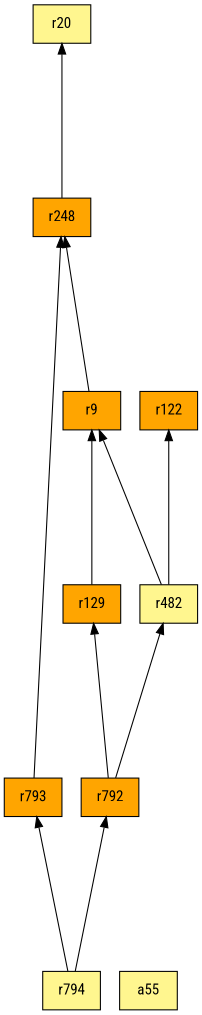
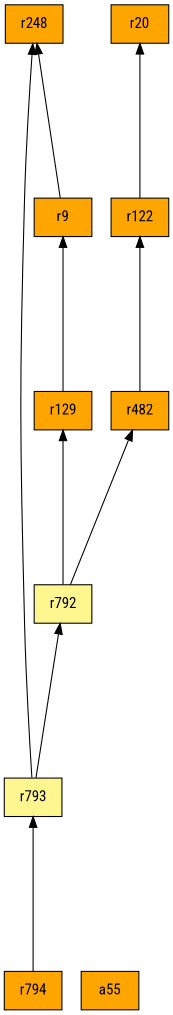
node "r20": fillcolor khaki1 -> orange
edge "r248" -> "r20": now "r122" -> "r20"
edge "r482" -> "r9": removed
node "r482": fillcolor khaki1 -> orange
node "r793": fillcolor orange -> khaki1
node "r792": fillcolor orange -> khaki1
edge "r794" -> "r792": now "r793" -> "r792"
node "r794": fillcolor khaki1 -> orange
node "a55": fillcolor khaki1 -> orange
